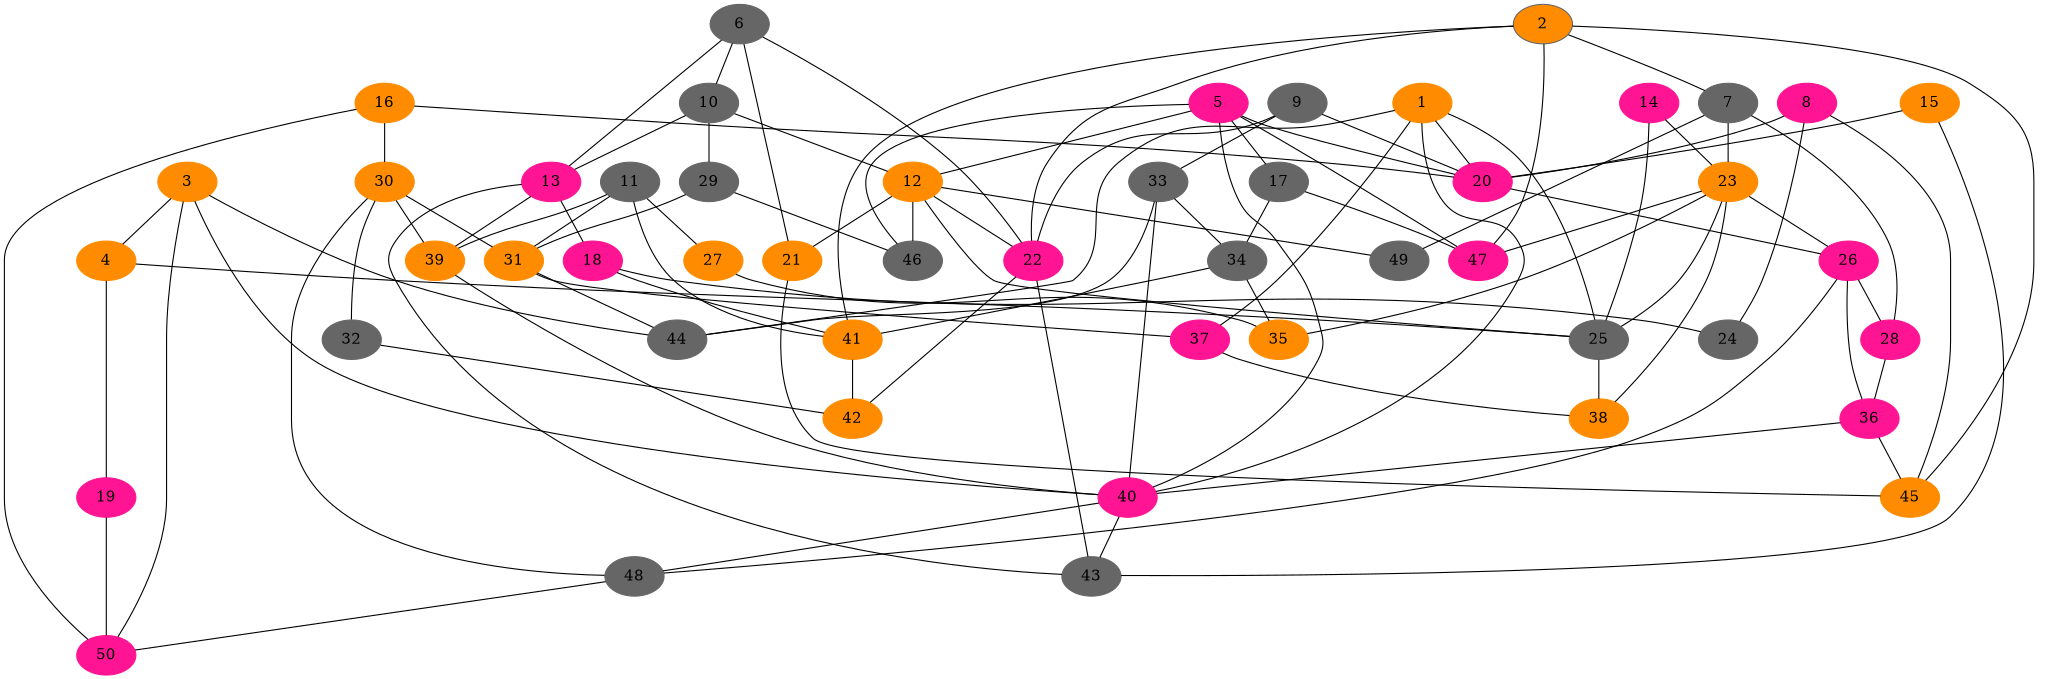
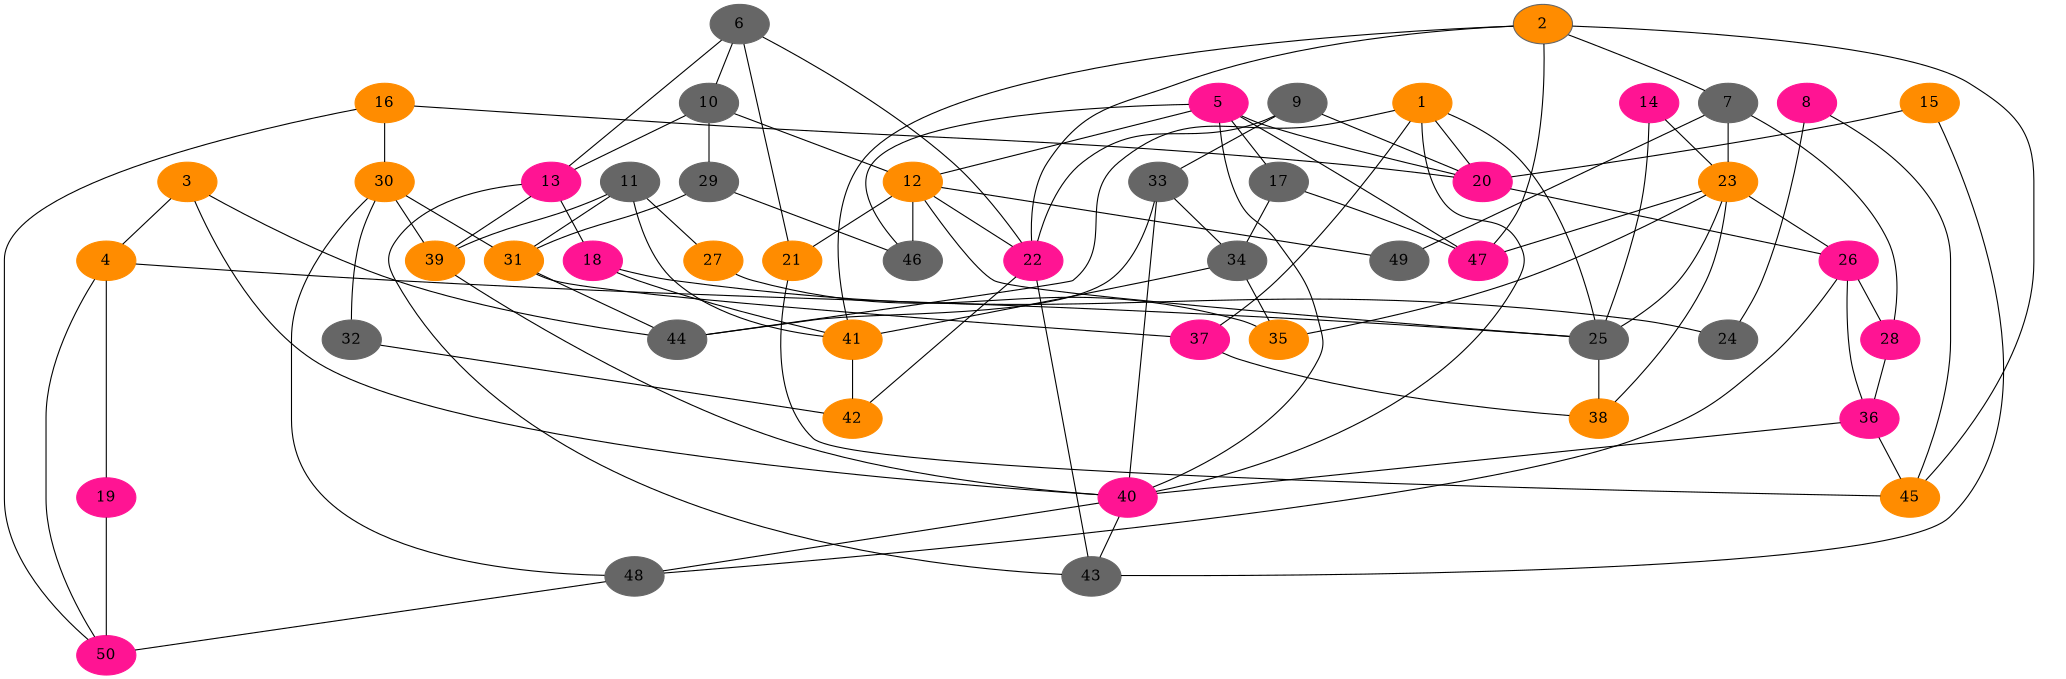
edge "8" -- "20": removed
edge "3" -- "50": now "4" -- "50"
